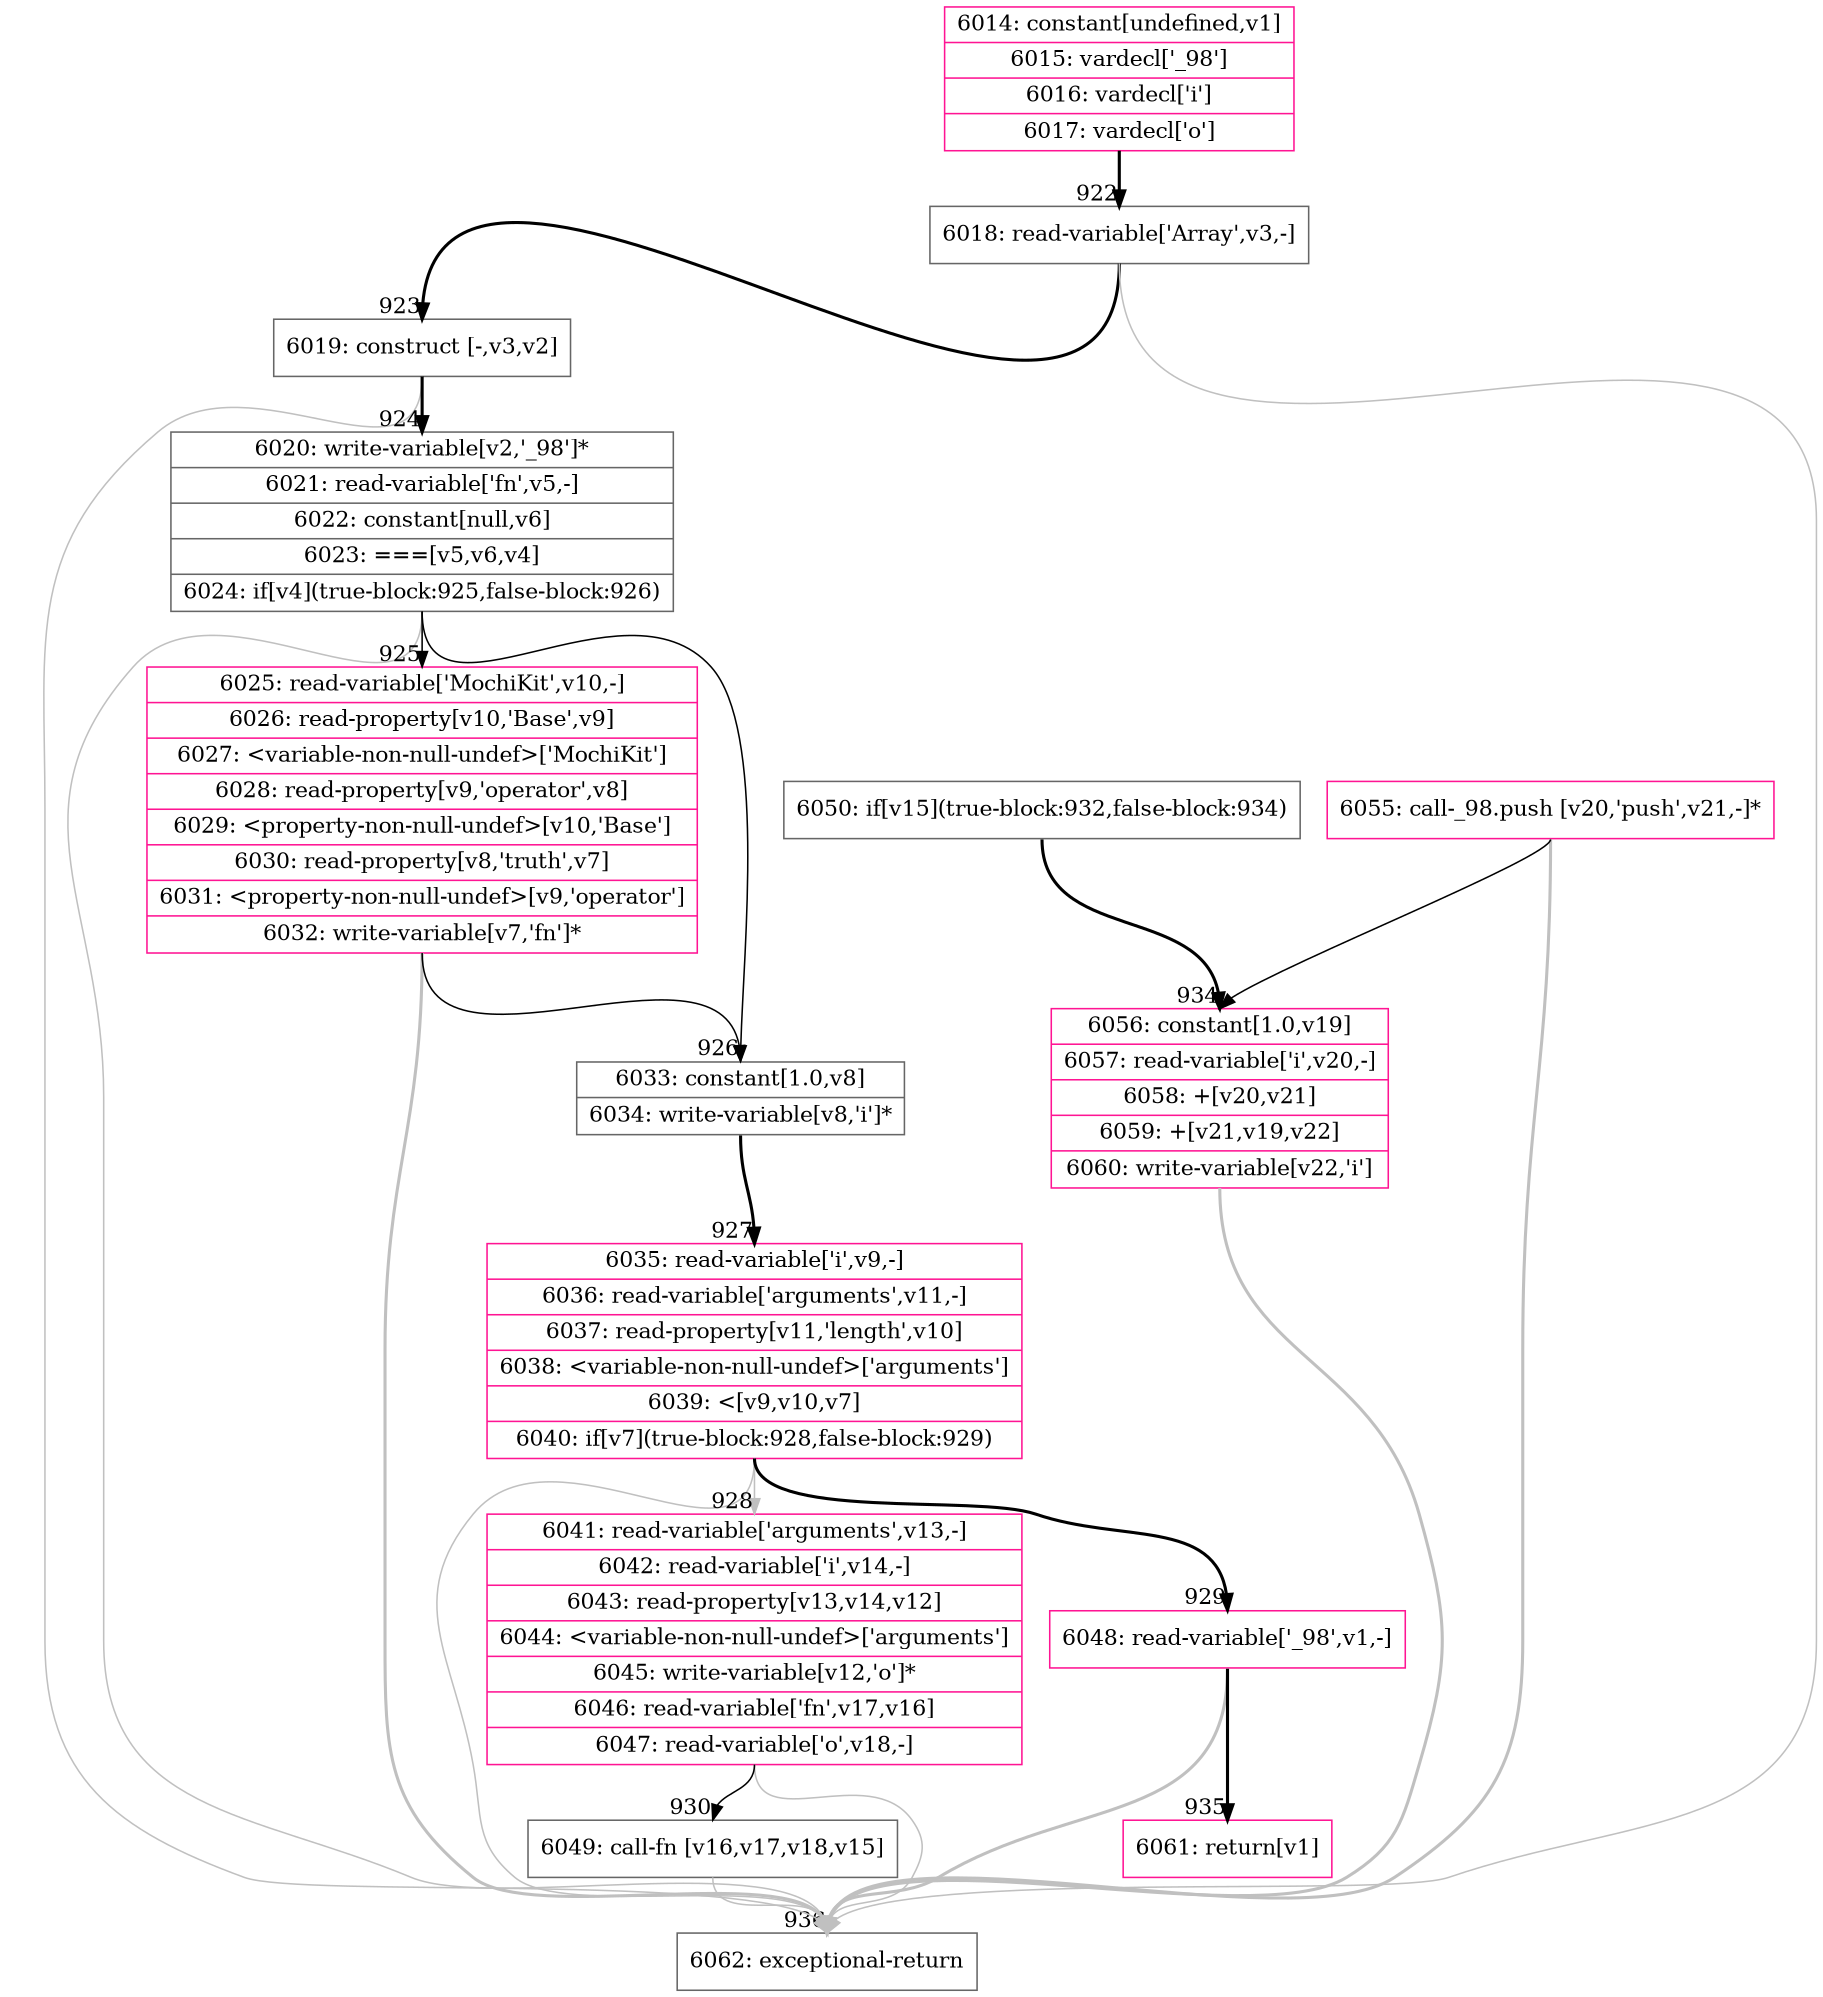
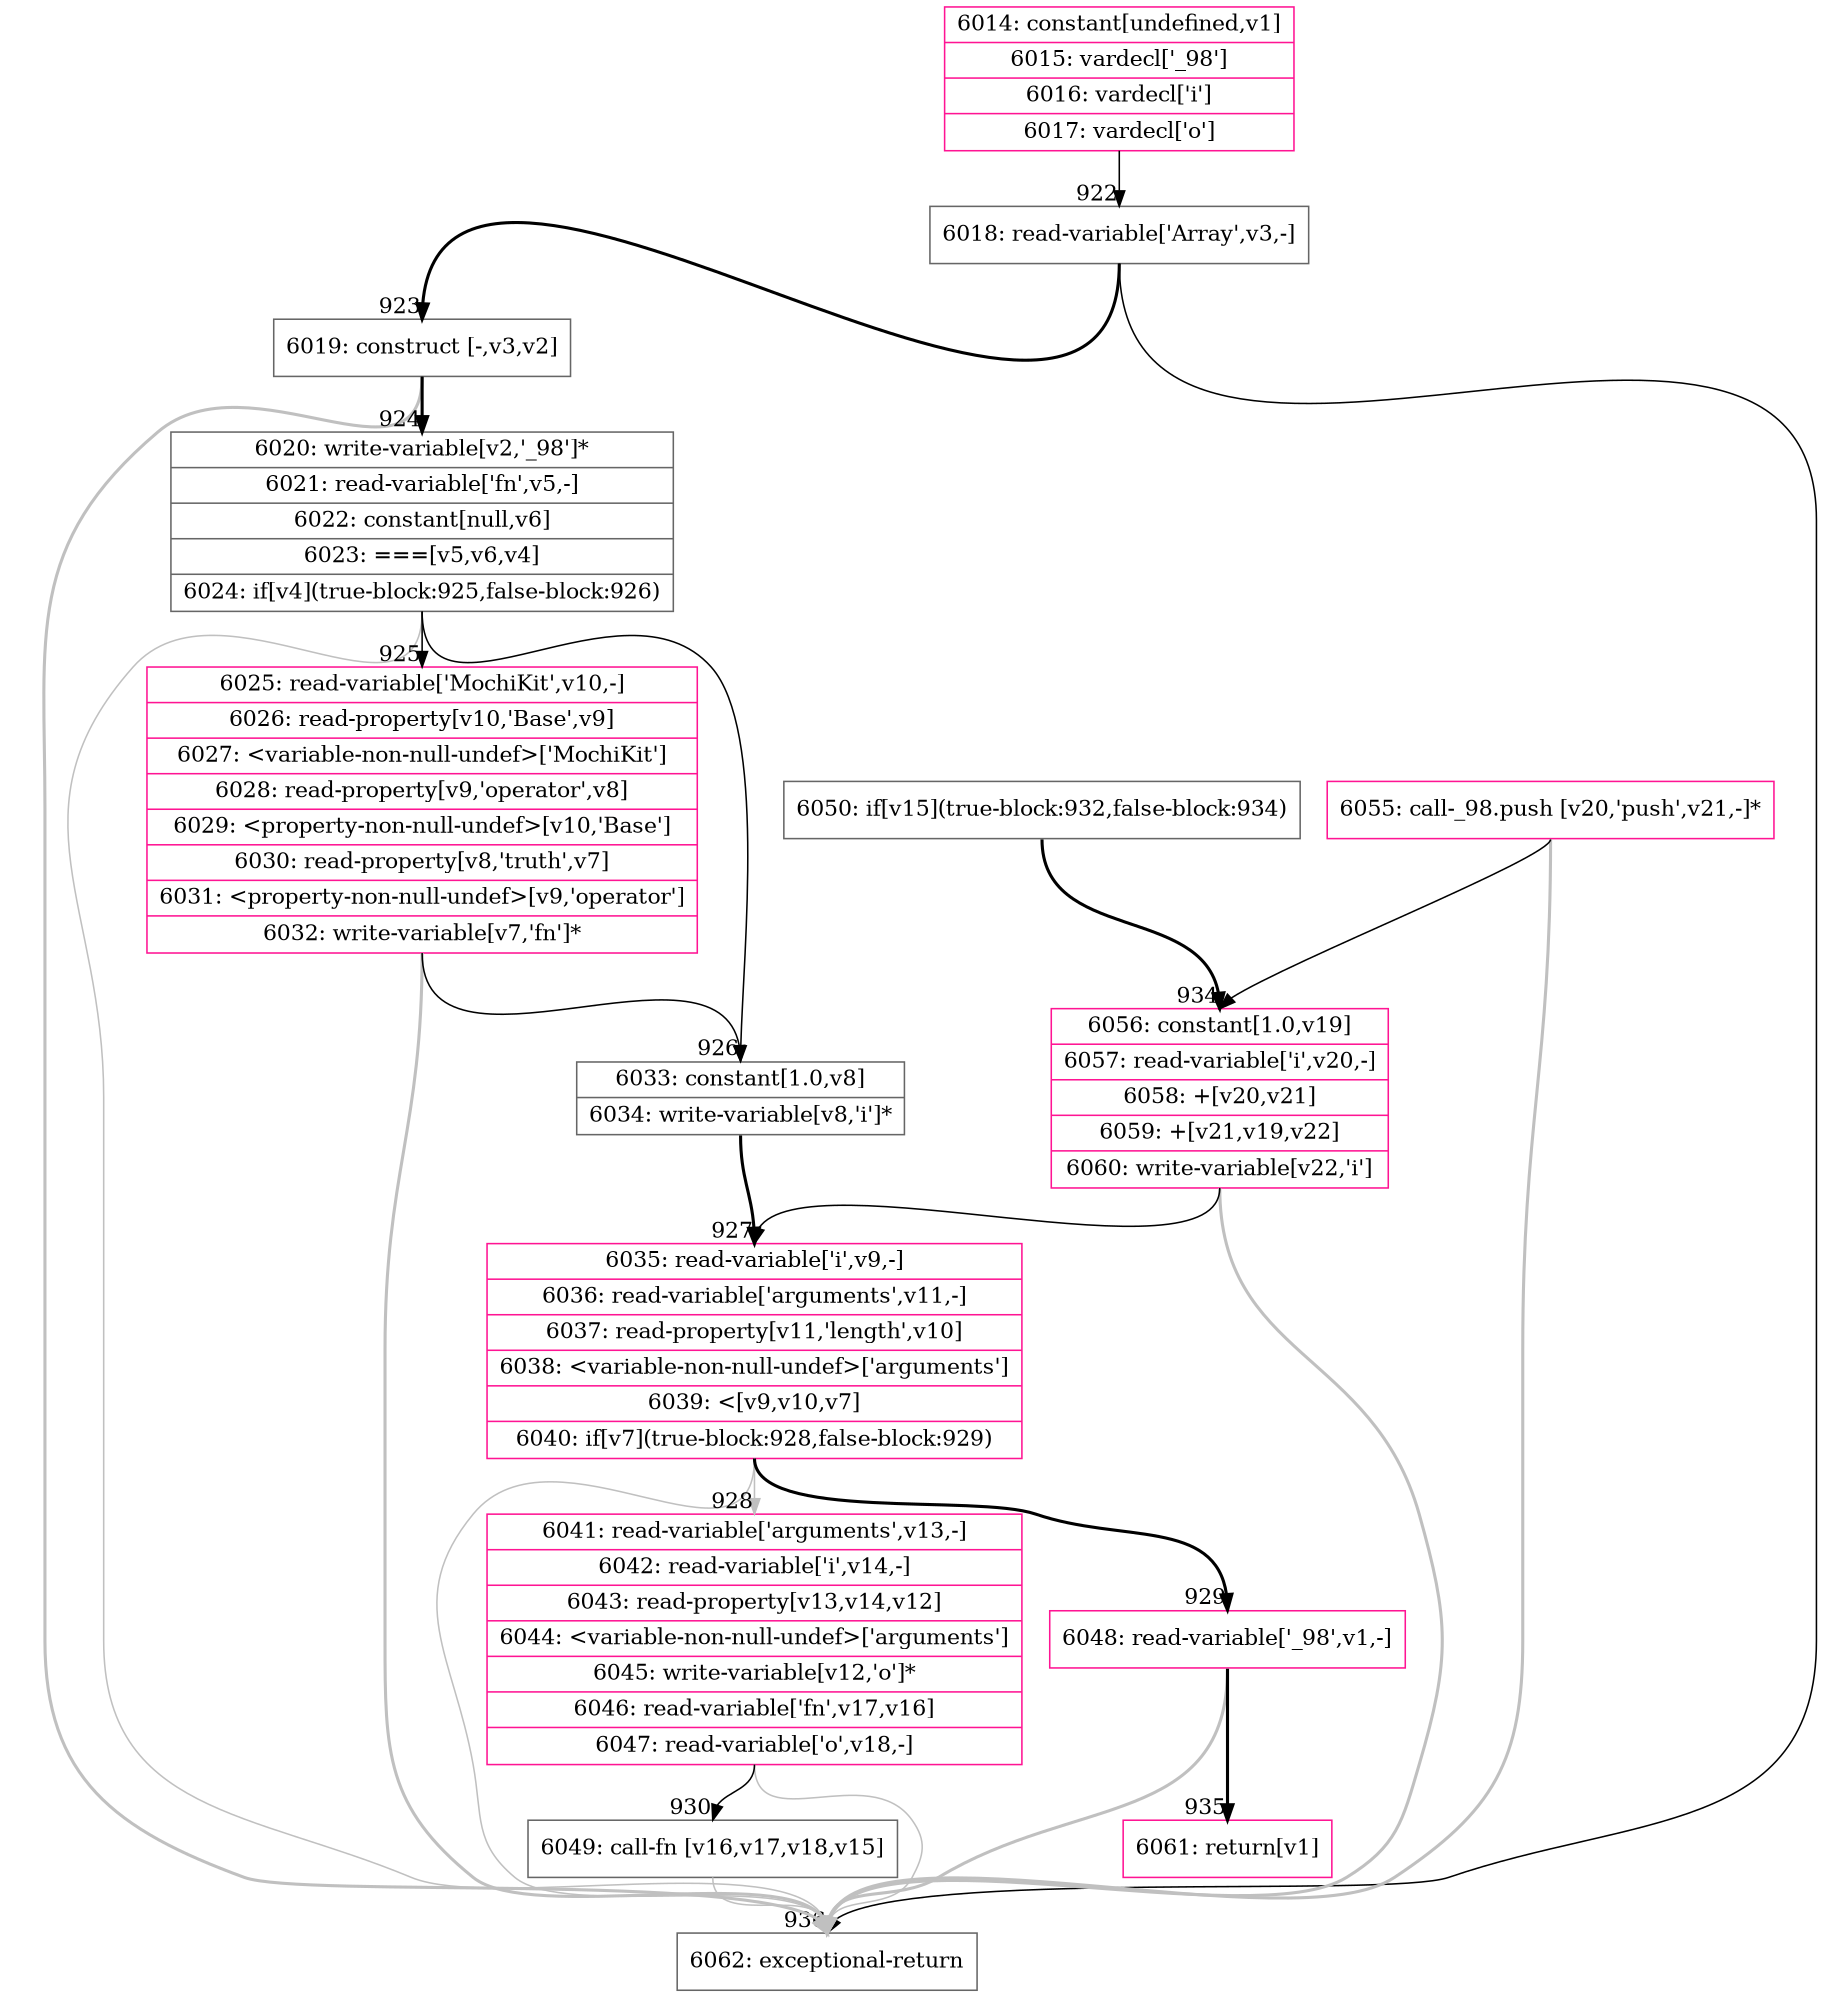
edge "6014: constant[undefined,v1]" -> "6018: read-variable['Array',v3,-]": style bold -> solid
edge "6018: read-variable['Array',v3,-]" -> "6062: exceptional-return": color gray -> black
edge "6056: constant[1.0,v19]" -> "6035: read-variable['i',v9,-]": added
edge "6019: construct [-,v3,v2]" -> "6062: exceptional-return": style solid -> bold
